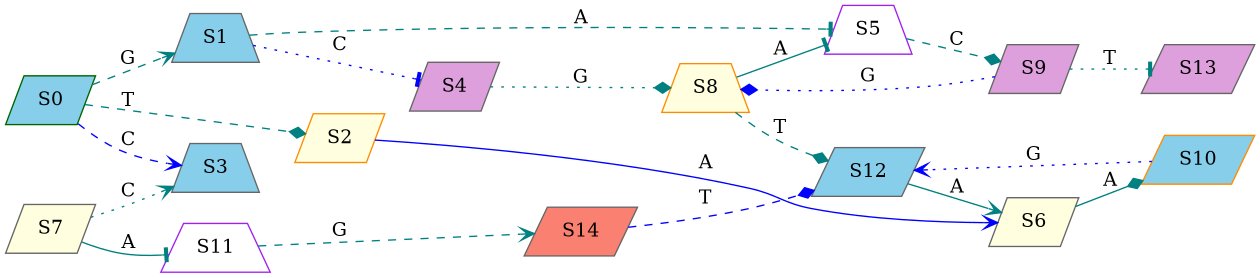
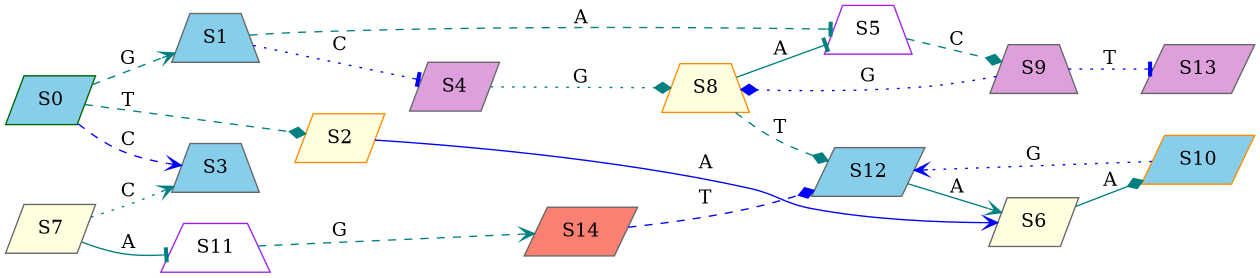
node "S9": shape parallelogram -> trapezium
edge "S9" -> "S13": color teal -> blue
